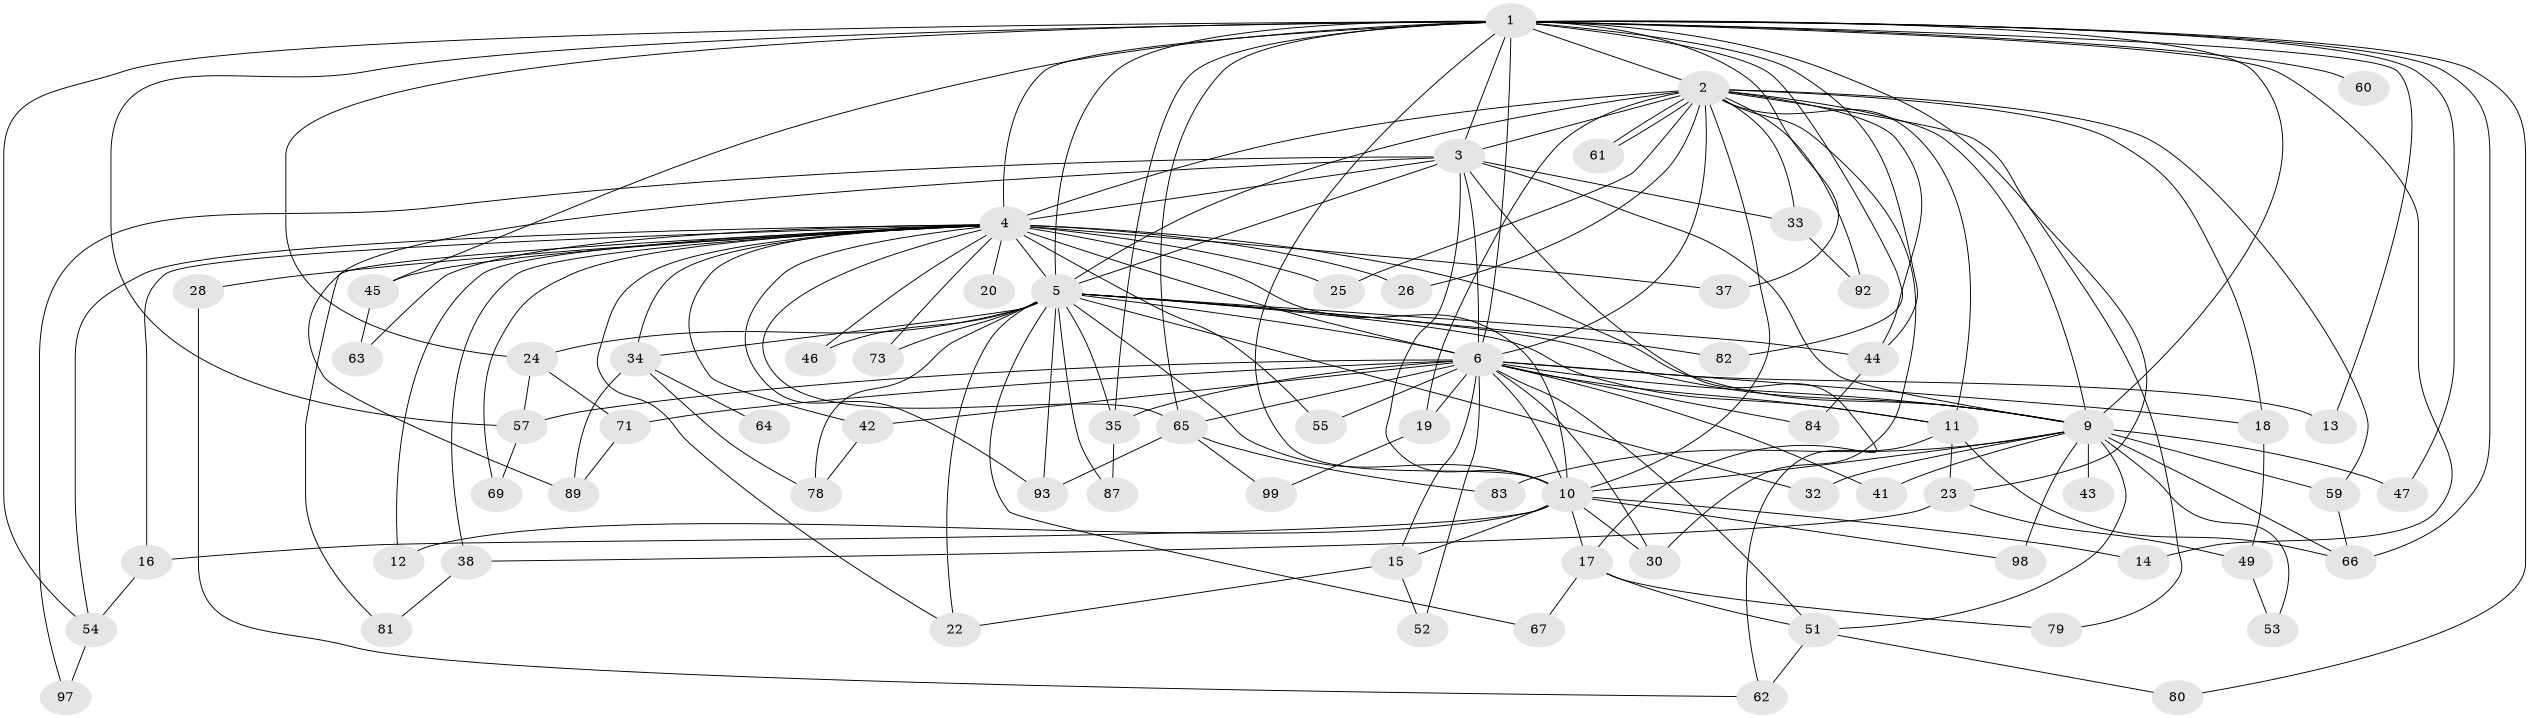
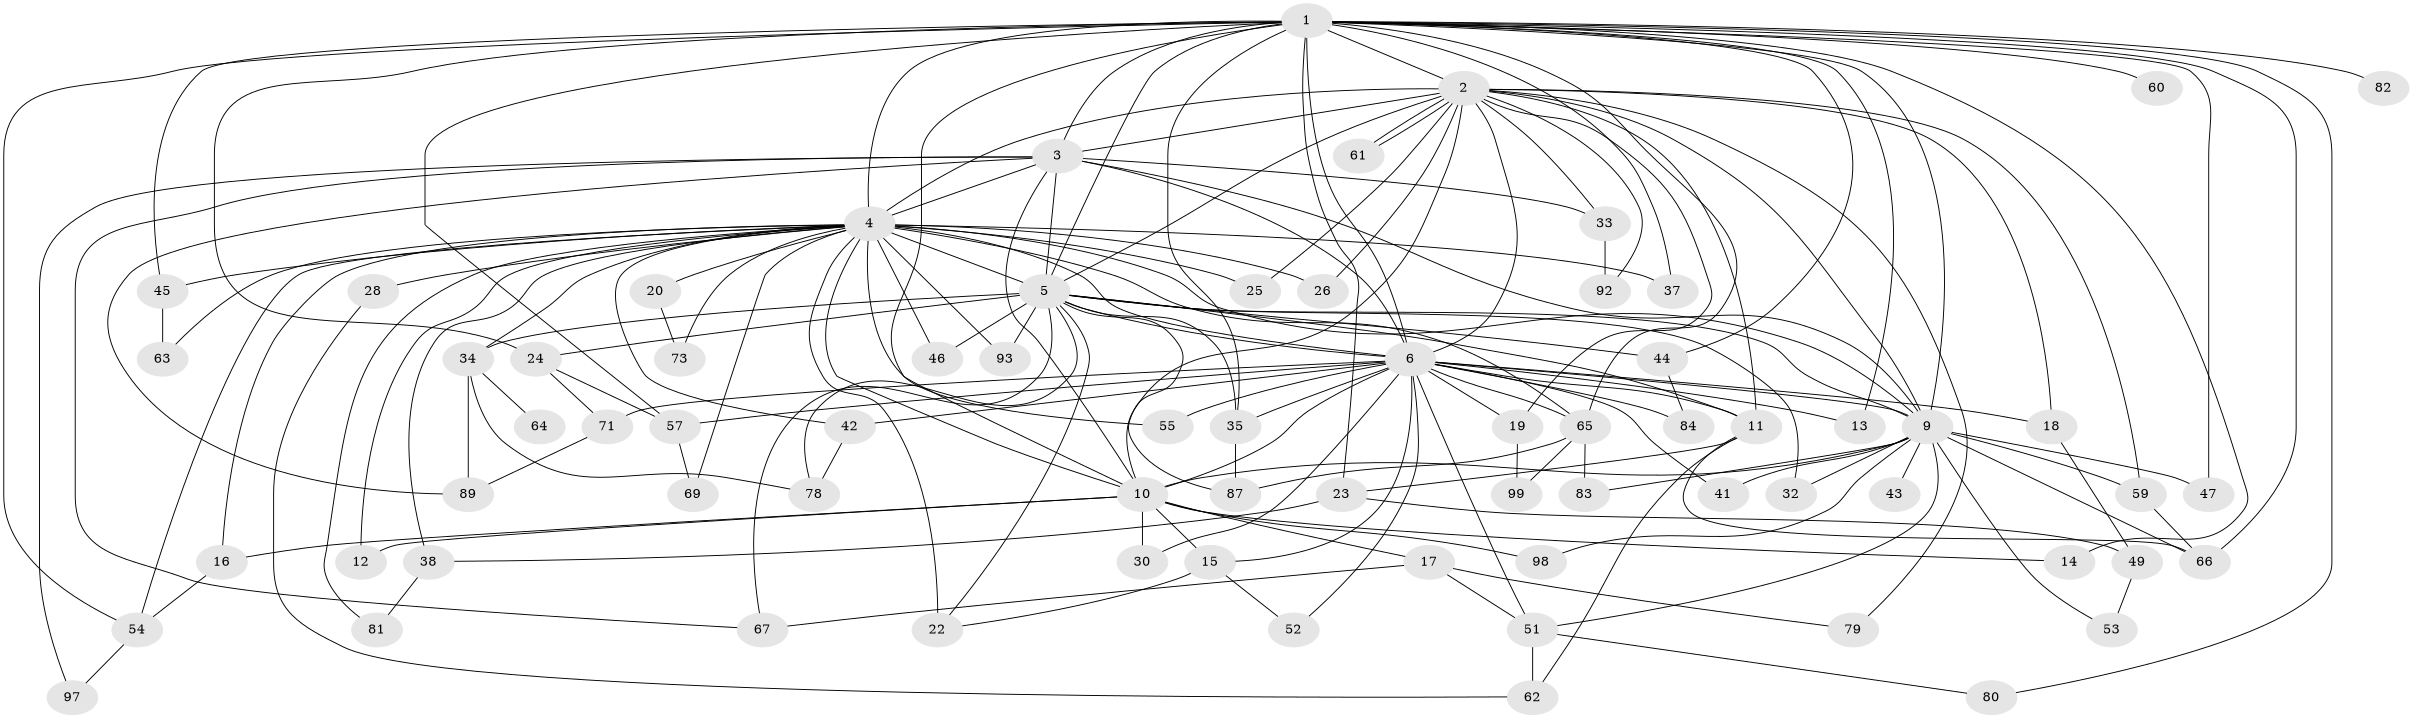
edge "2" -- "44": removed
edge "5" -- "82": removed
edge "5" -- "73": now "20" -- "73"
edge "2" -- "30": removed
edge "3" -- "17": now "3" -- "67"
edge "5" -- "10": removed
edge "65" -- "93": now "65" -- "87"
